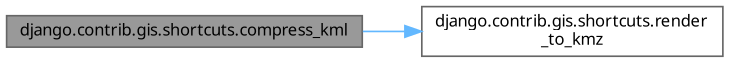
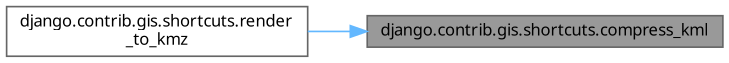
edge "django.contrib.gis.shortcuts.compress_kml" -> "django.contrib.gis.shortcuts.render _to_kmz": reversed
